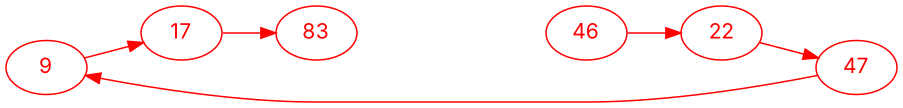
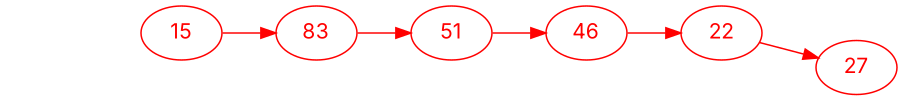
node "17": label "17" -> "15"
node "51": added
node "9": removed
node "47": label "47" -> "27"
